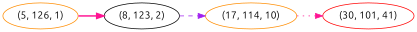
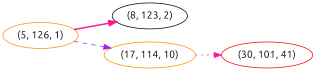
edge "(8, 123, 2)" -> "(17, 114, 10)": now "(5, 126, 1)" -> "(17, 114, 10)"
